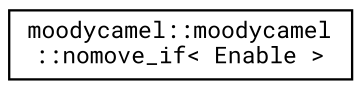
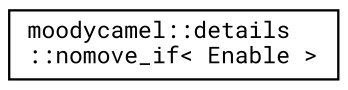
node "moodycamel::moodycamel ::nomove_if< Enable >": label "moodycamel::moodycamel ::nomove_if< Enable >" -> "moodycamel::details ::nomove_if< Enable >"
